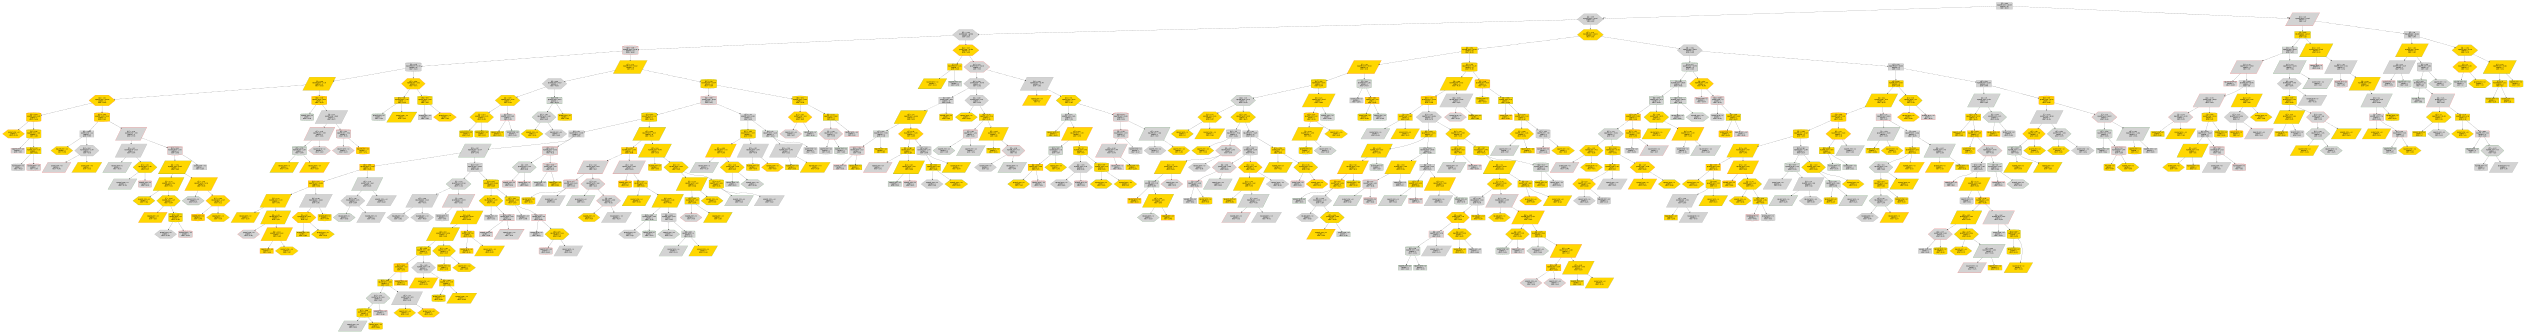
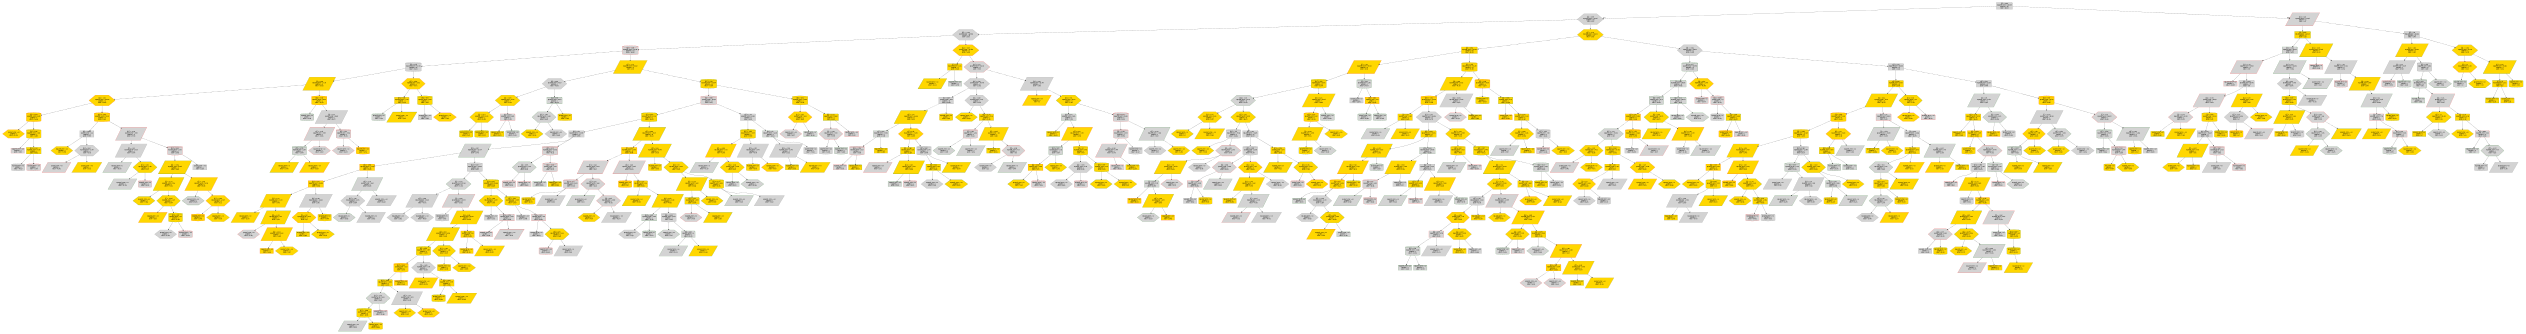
node "squared_error = 0.0 samples = 1 value = 26.782": fillcolor gold -> lightgrey
edge "x[3] <= 0.877 squared_error = 0.0 samples = 2 value = 40.758" -> "squared_error = 0.0 samples = 1 value = 40.752": now "squared_error = 0.0 samples = 1 value = 40.765" -> "squared_error = 0.0 samples = 1 value = 40.752"
